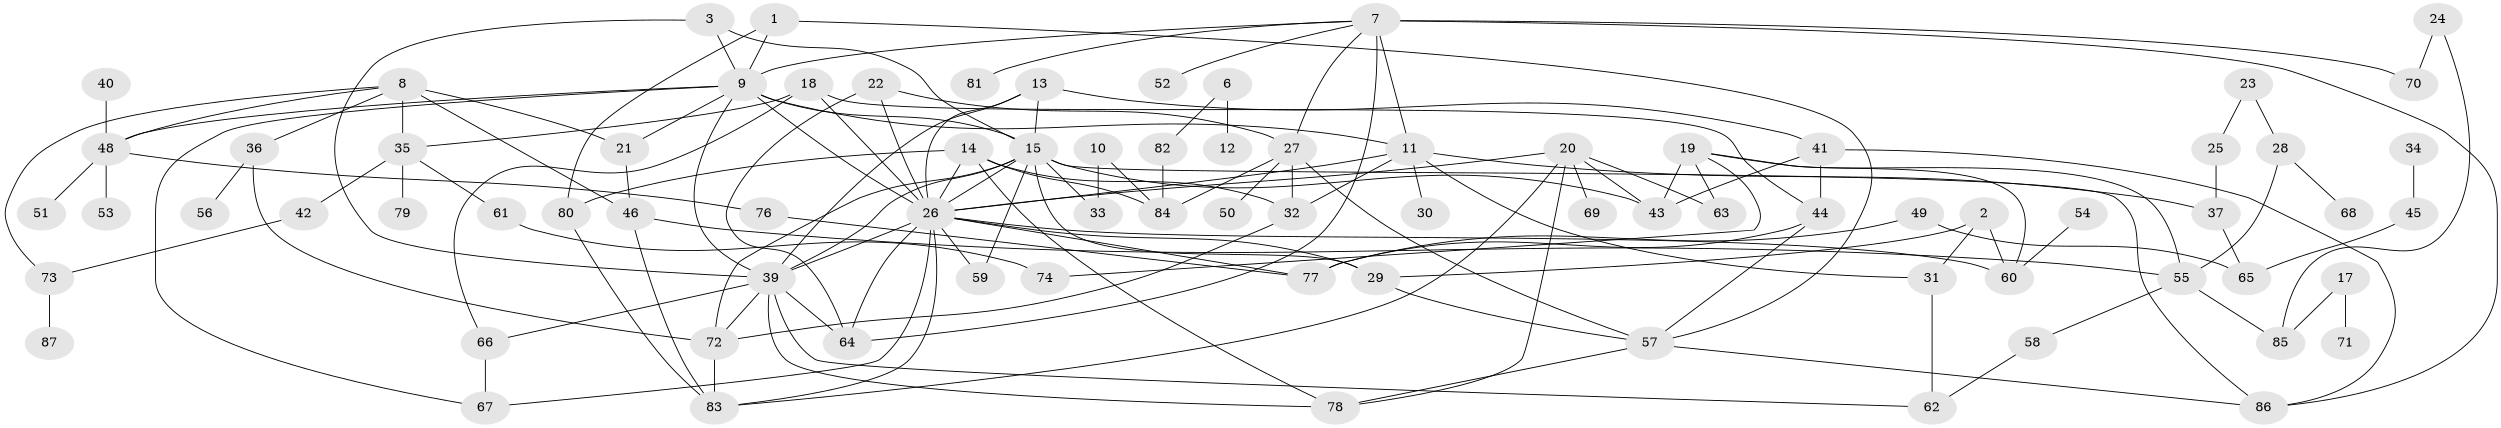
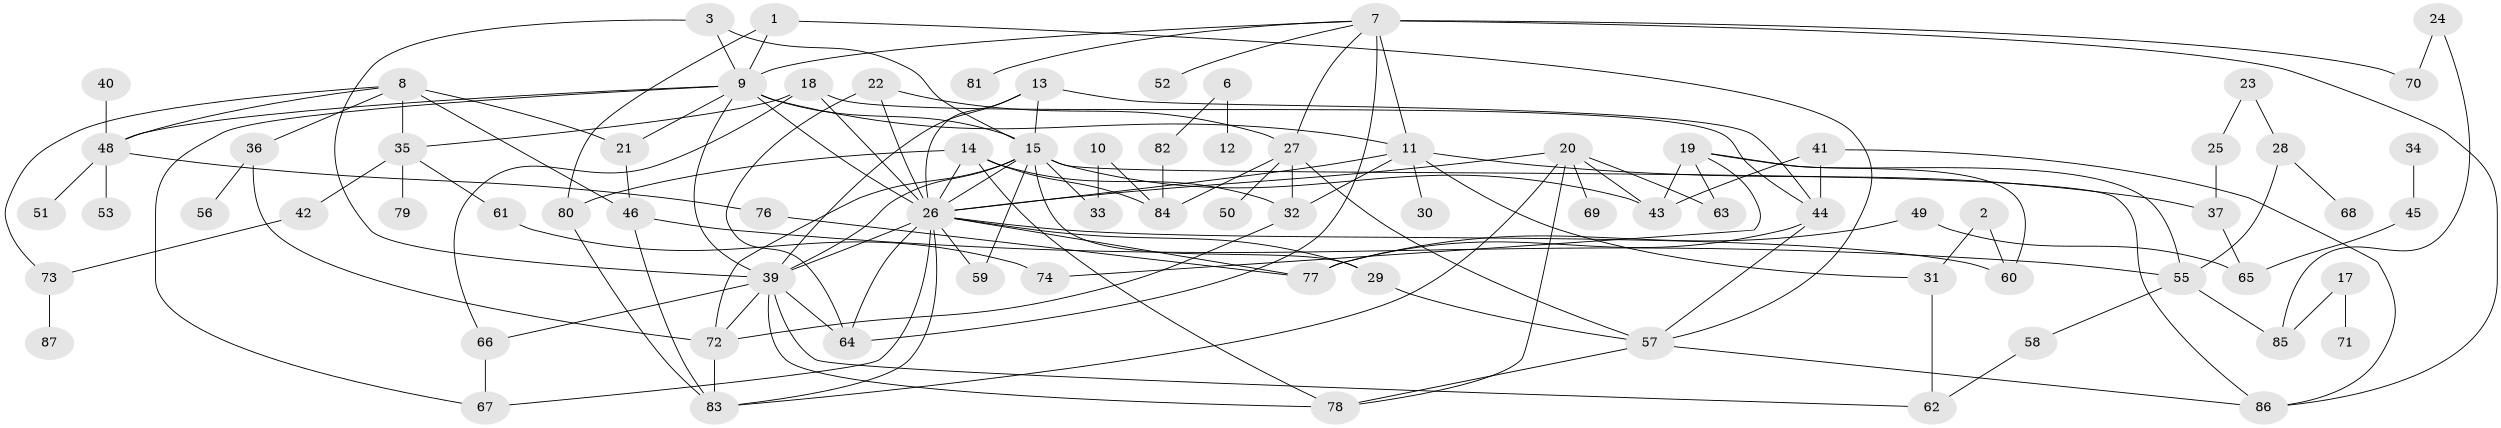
edge "13" -- "41": now "13" -- "44"
node "54": removed
edge "2" -- "29": removed
